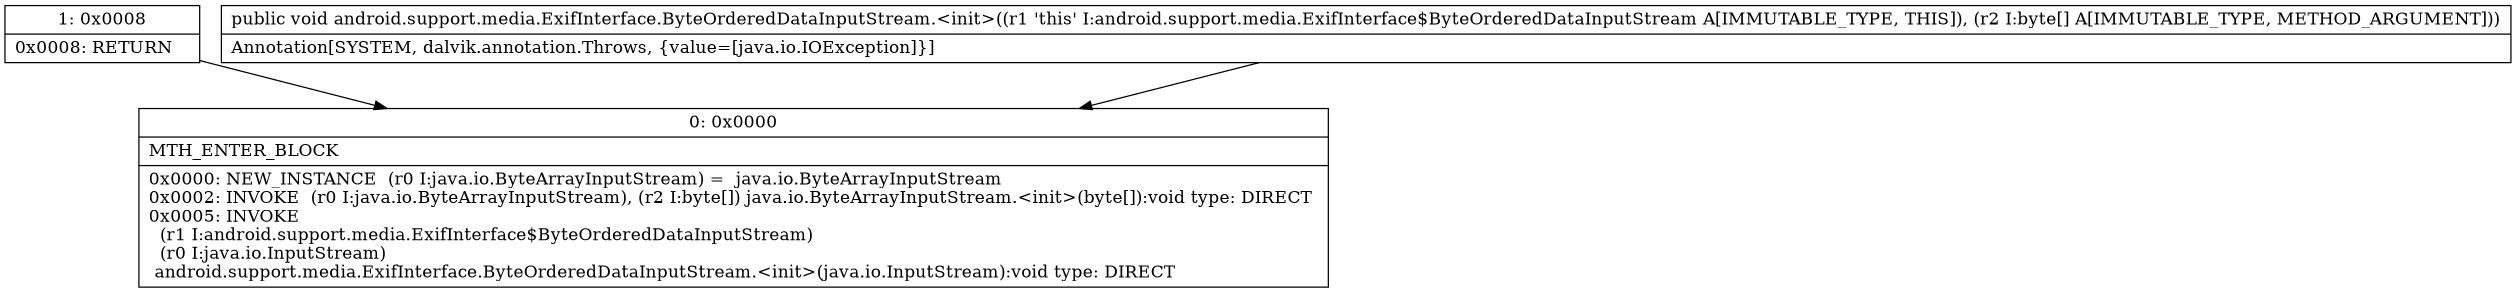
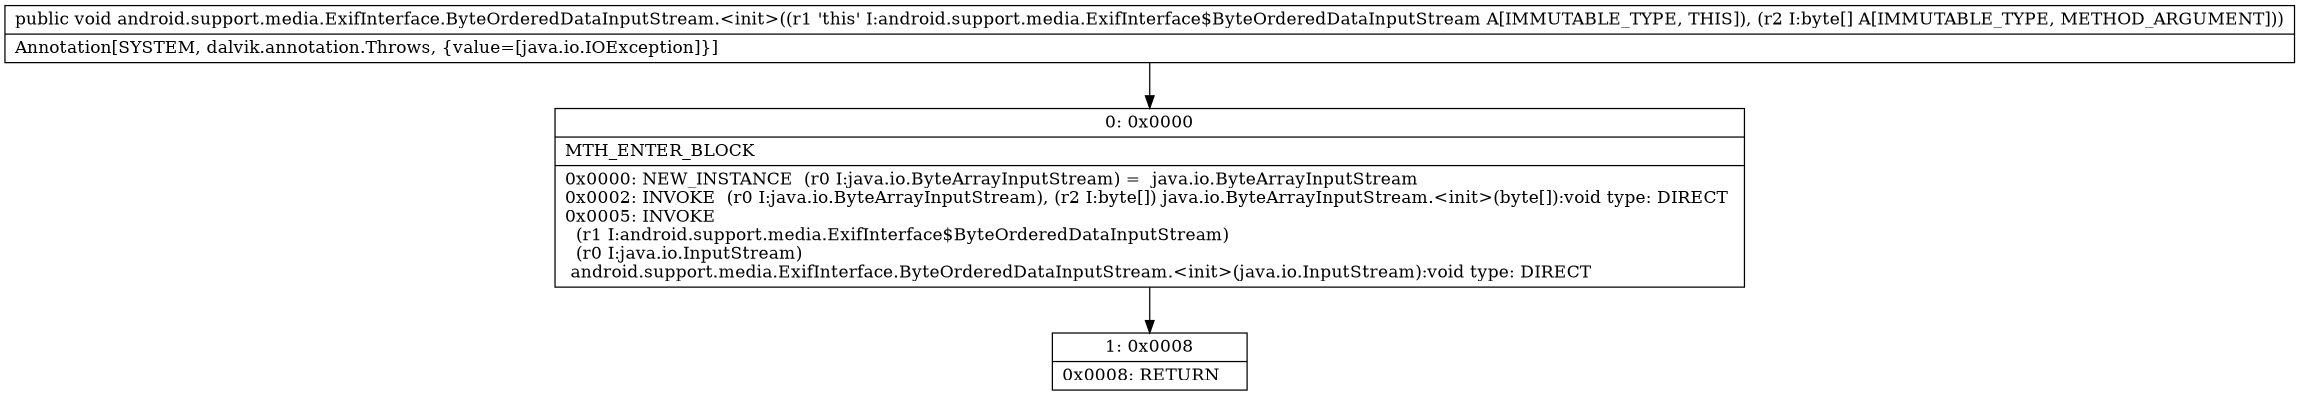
edge "1: 0x0008" -> "0: 0x0000": reversed
